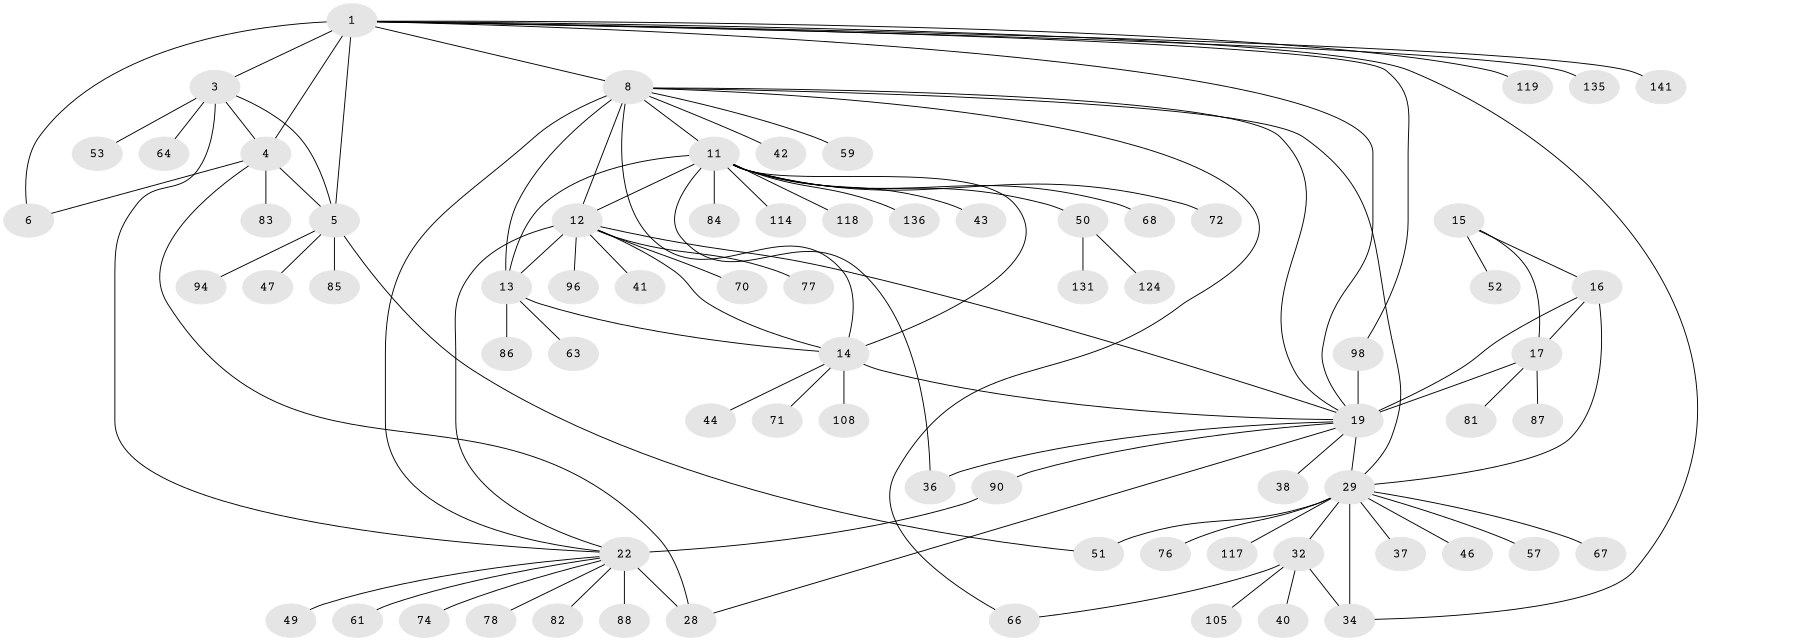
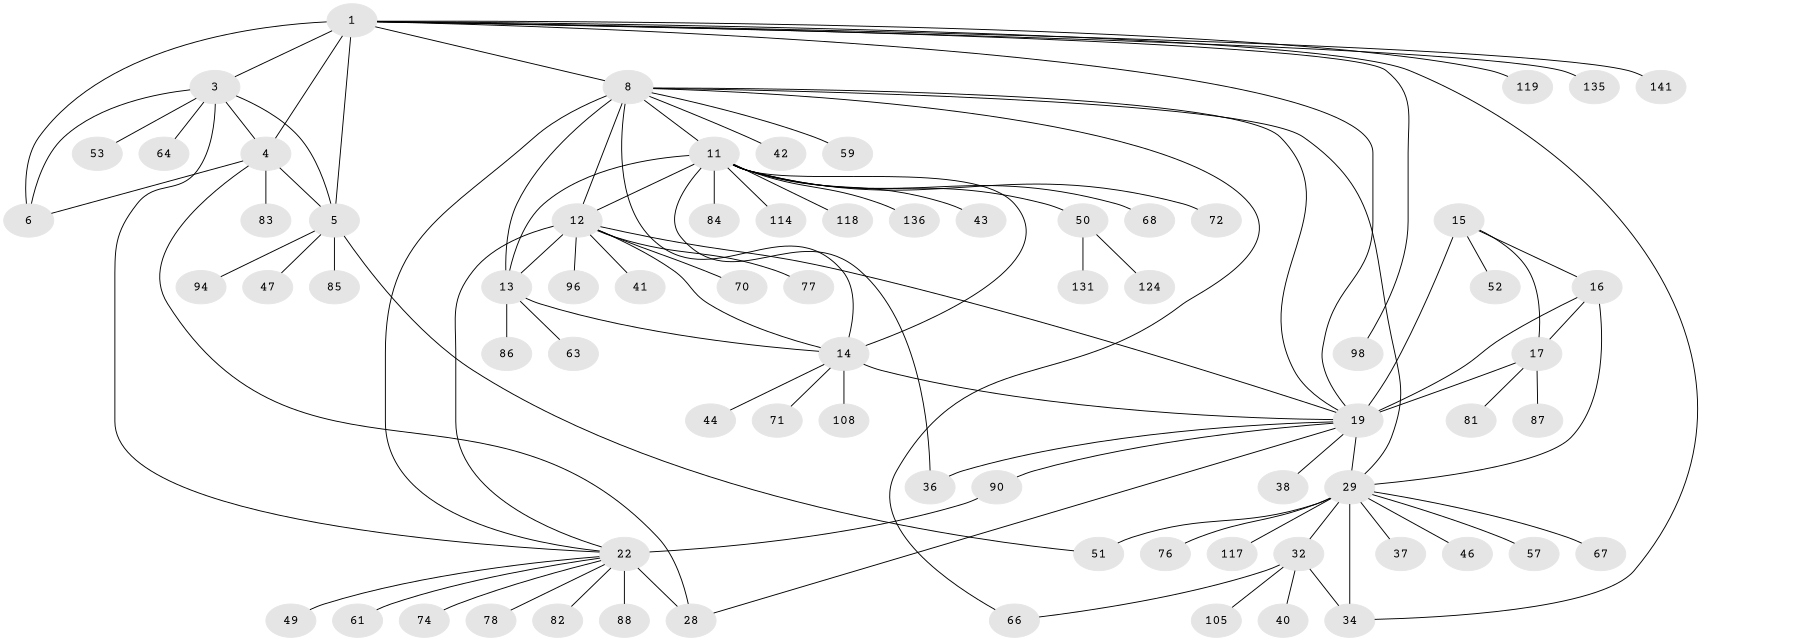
edge "3" -- "6": added
edge "98" -- "19": now "15" -- "19"
